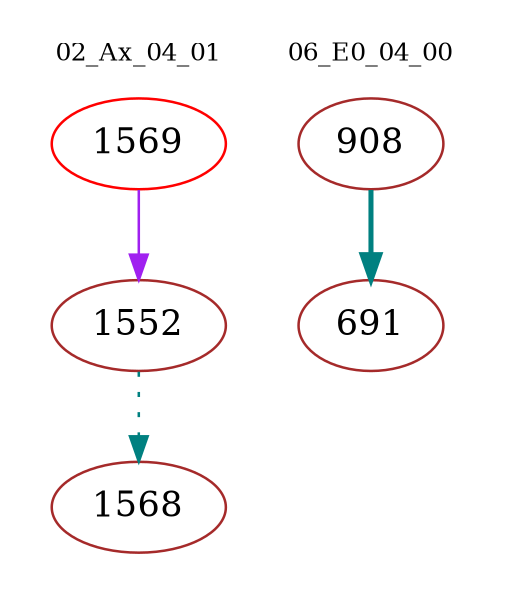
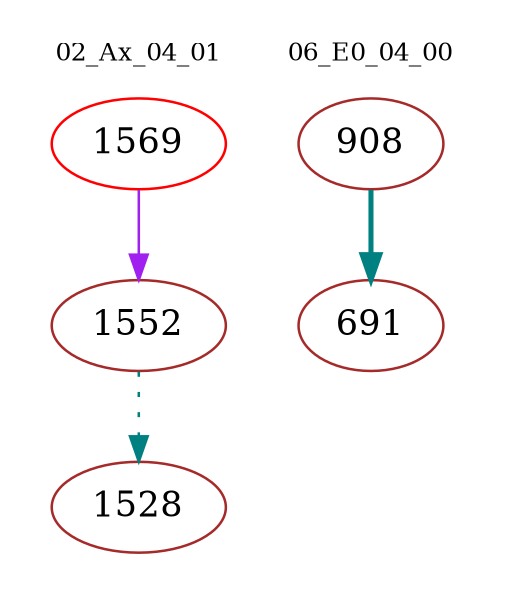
node "1568": label "1568" -> "1528"
